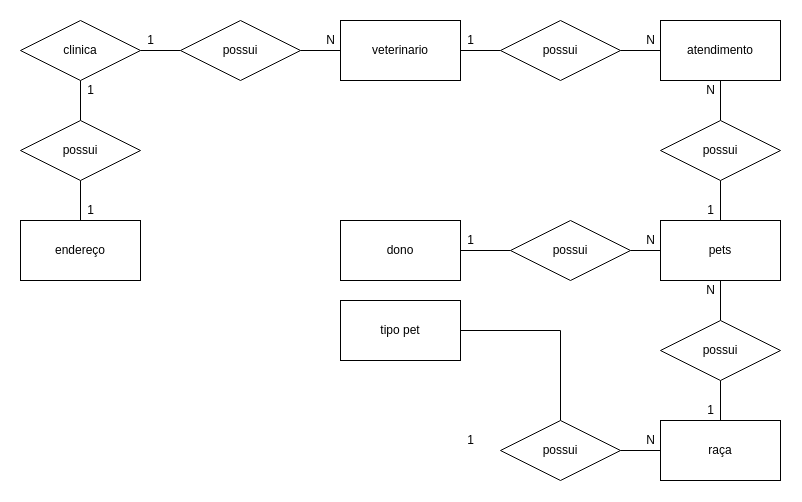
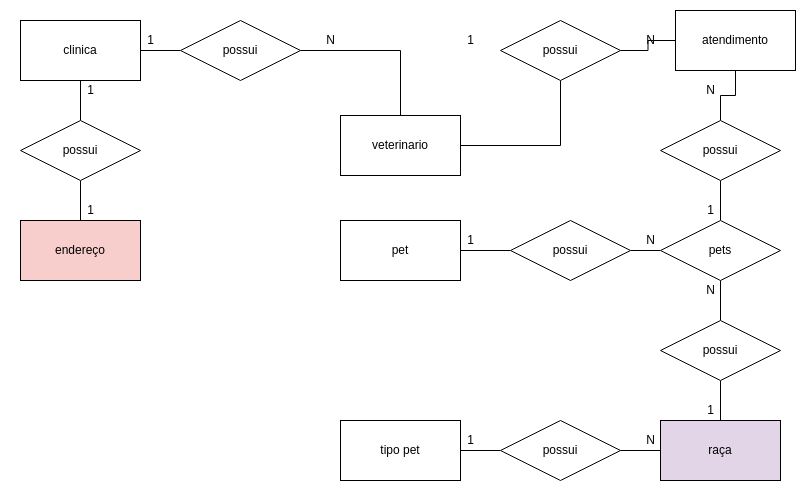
node "clinica": shape diamond -> rectangle
node "veterinario": moved (401, 51) -> (401, 146)
node "atendimento": moved (721, 51) -> (736, 41)
node "endereço": fillcolor #ffffff -> #f8cecc
node "dono": label "dono" -> "pet"
node "pets": shape rectangle -> diamond
node "tipo pet": moved (401, 331) -> (401, 451)
node "raça": fillcolor #ffffff -> #e1d5e7
